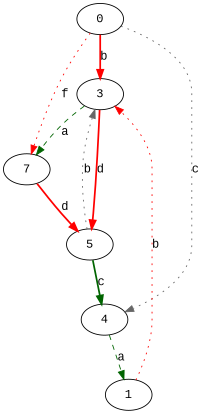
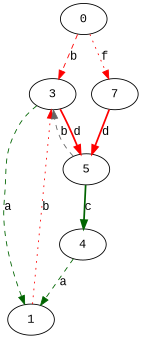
edge "0" -> "3": style bold -> dashed
edge "3" -> "7": now "3" -> "1"
edge "0" -> "4": removed, label "c"
edge "5" -> "3": style dotted -> dashed
